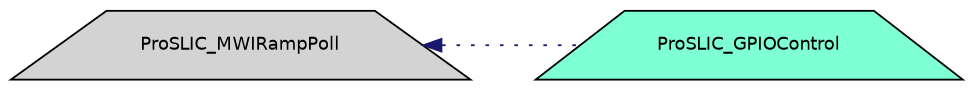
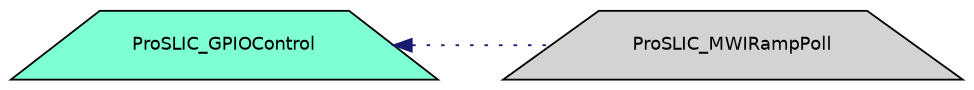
edge "ProSLIC_GPIOControl" -> "ProSLIC_MWIRampPoll": reversed
